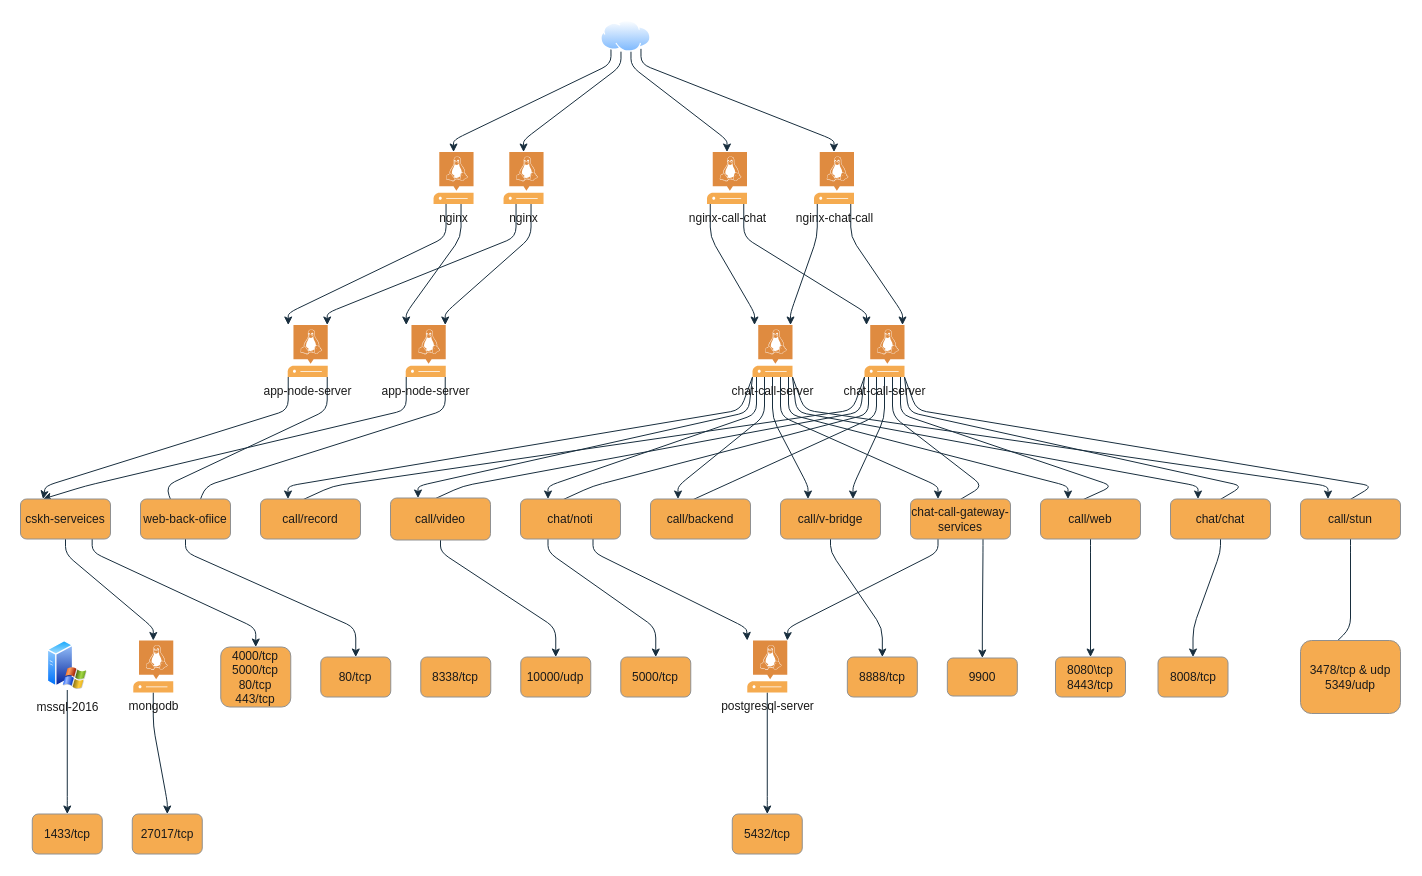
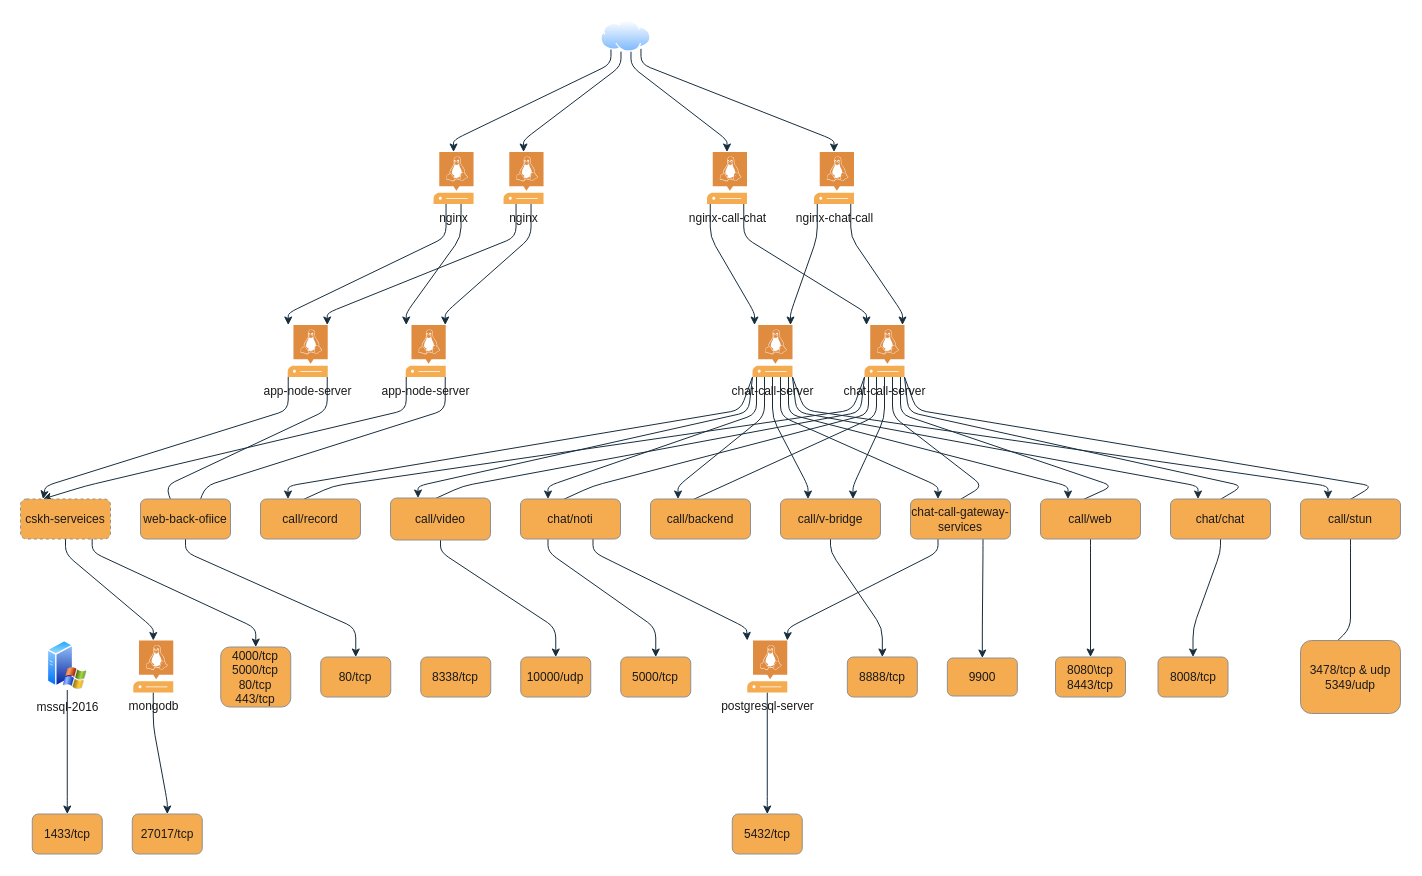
node "cskh-serveices": style solid -> dashed
